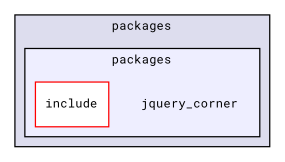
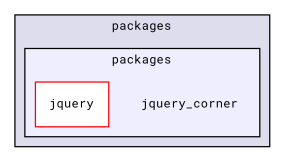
node "include": label "include" -> "jquery"
